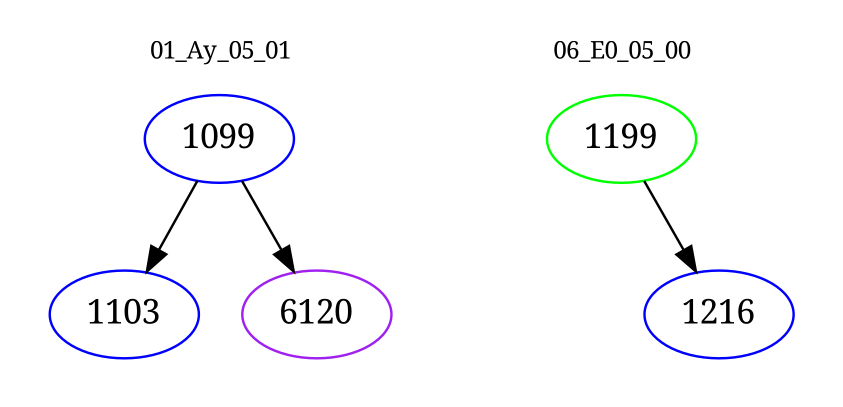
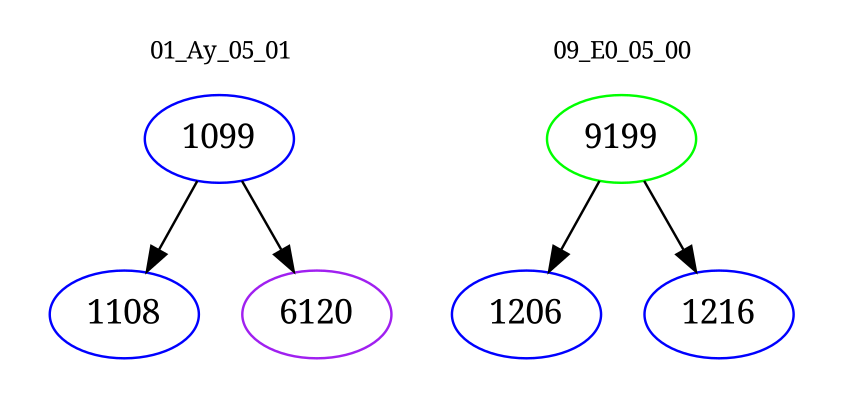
cluster "06_E0_05_00": label "06_E0_05_00" -> "09_E0_05_00"
node "1199": label "1199" -> "9199"
node "1103": label "1103" -> "1108"
node "1206": added
